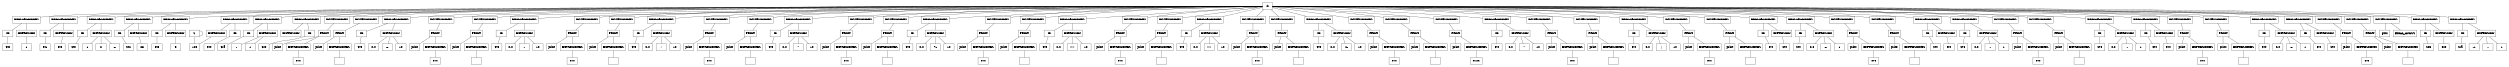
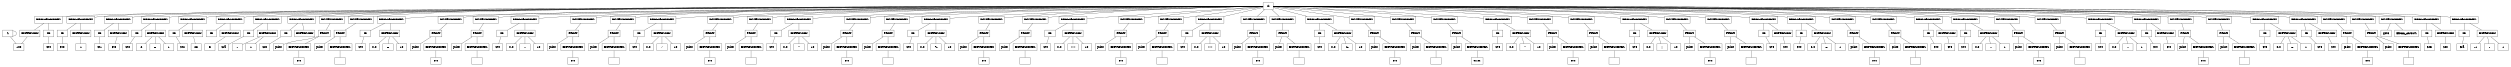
node "$t3": removed
